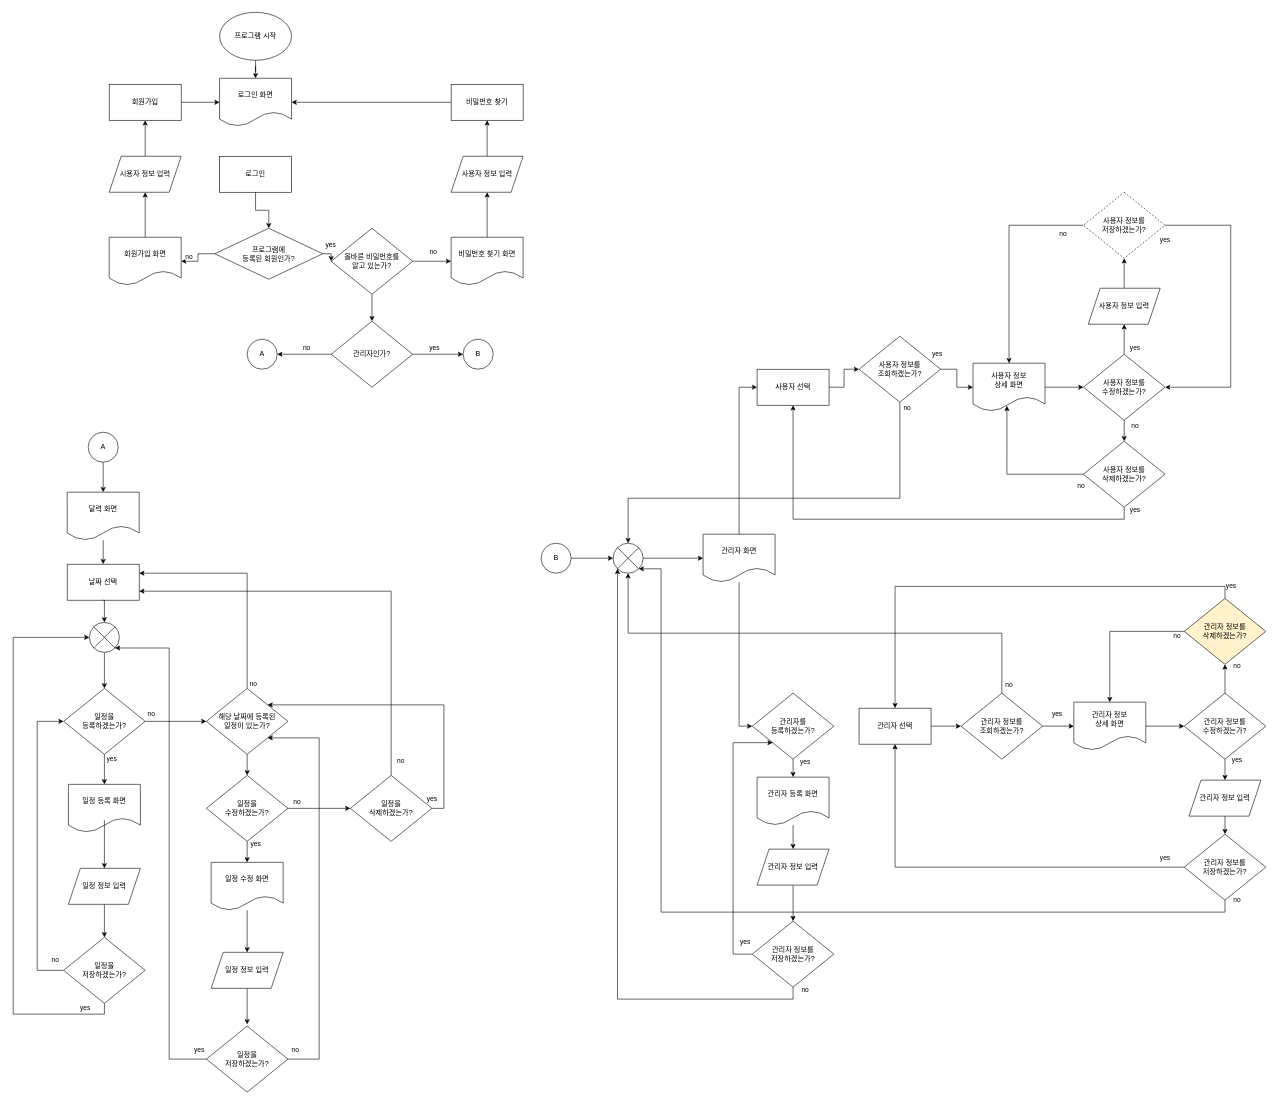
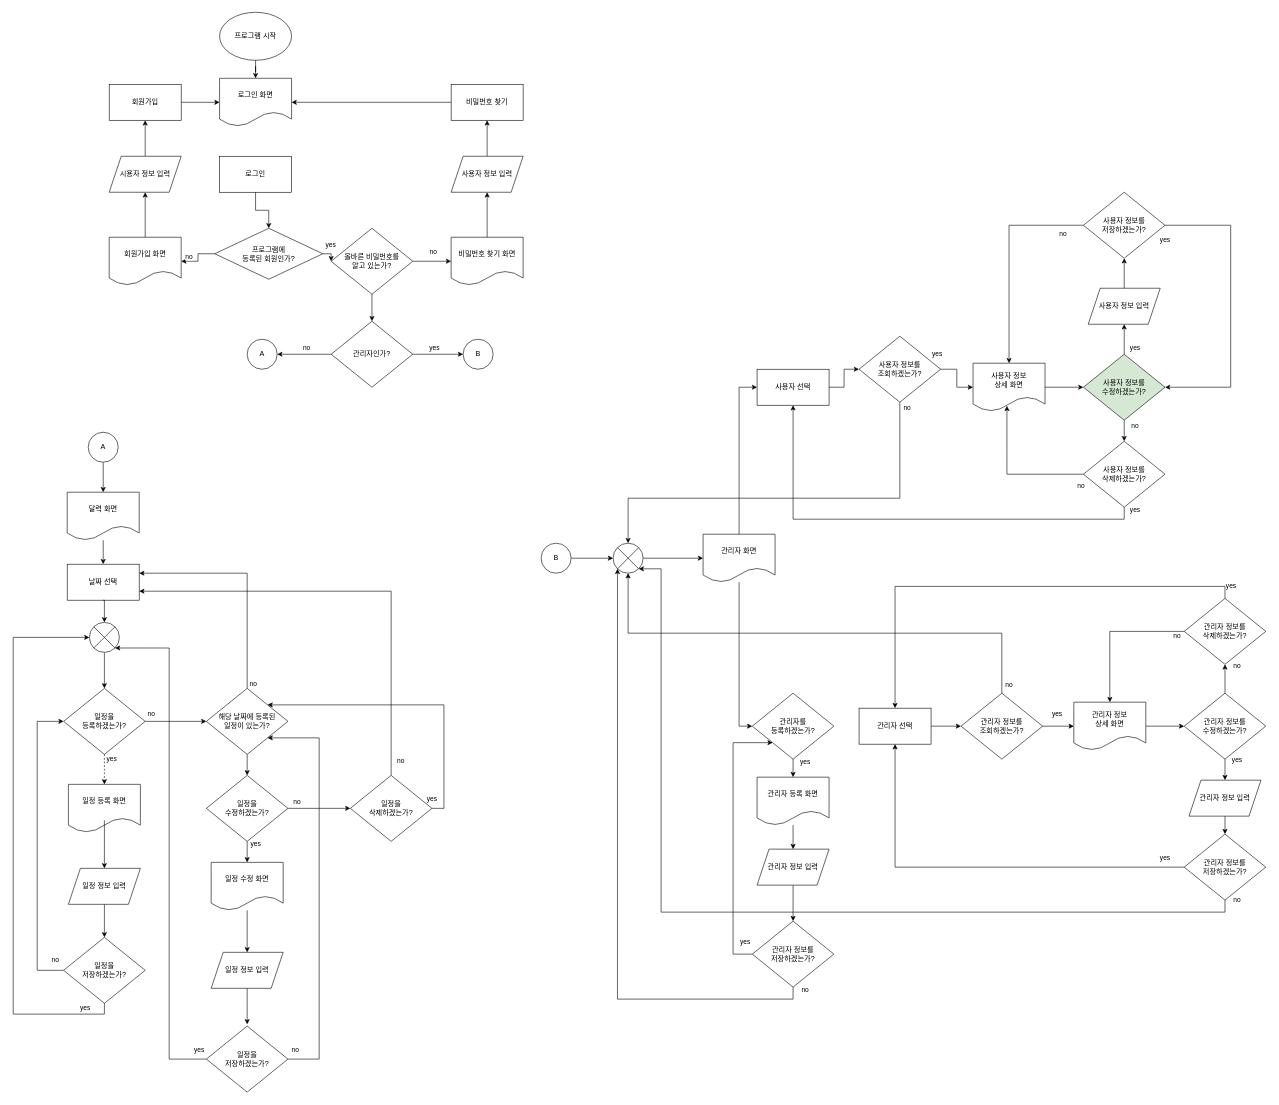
node "사용자 정보를 저장하겠는가?": style dashed -> solid
node "사용자 정보를 수정하겠는가?": fillcolor #ffffff -> #d5e8d4
node "관리자 정보를 삭제하겠는가?": fillcolor #fff2cc -> #ffffff
edge "일정을 등록하겠는가?" -> "일정 등록 화면": style solid -> dashed
